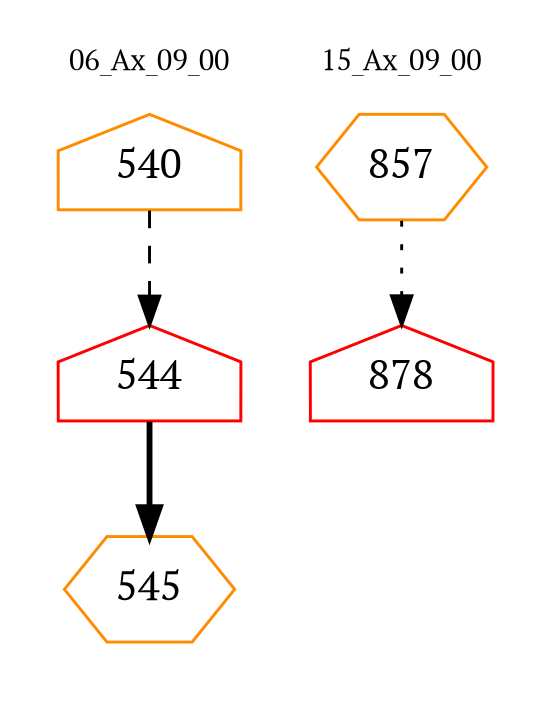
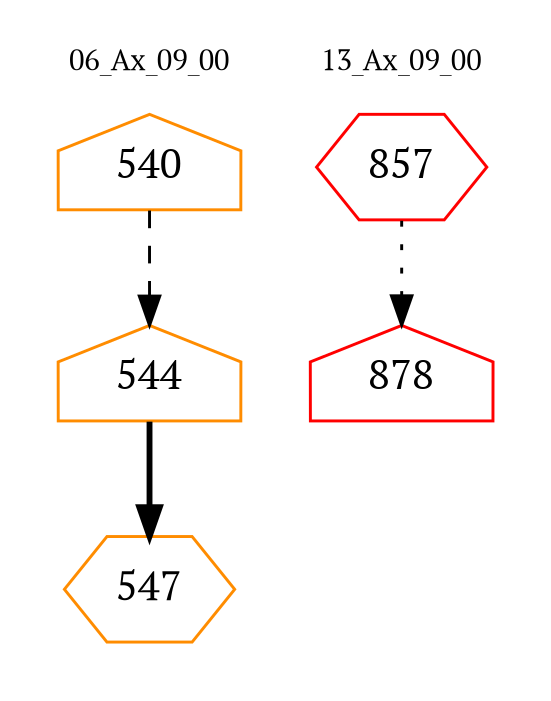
cluster "15_Ax_09_00": label "15_Ax_09_00" -> "13_Ax_09_00"
node "857": color darkorange -> red
node "544": color red -> darkorange
node "545": label "545" -> "547"
